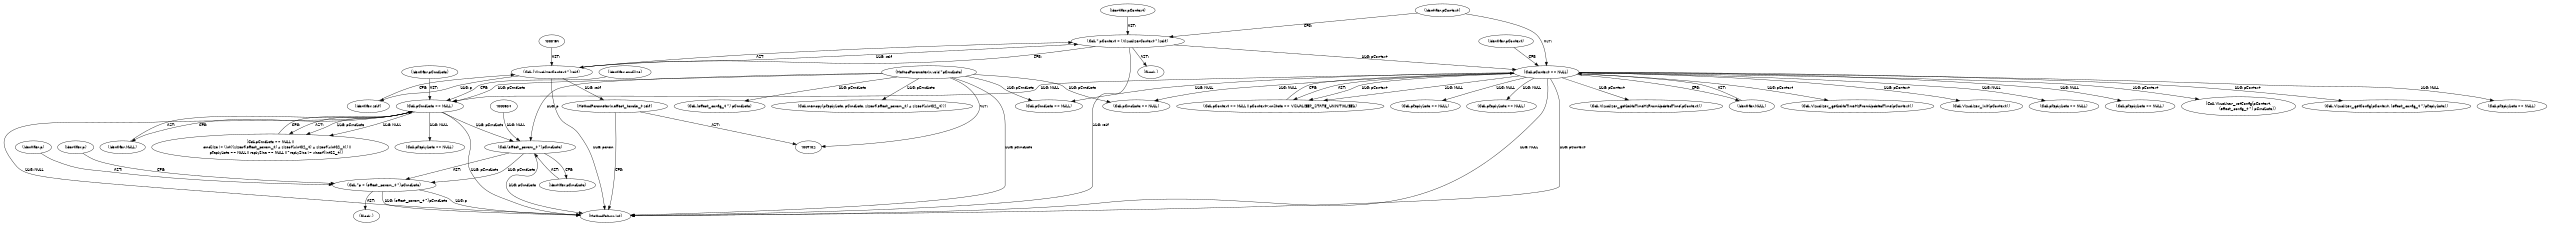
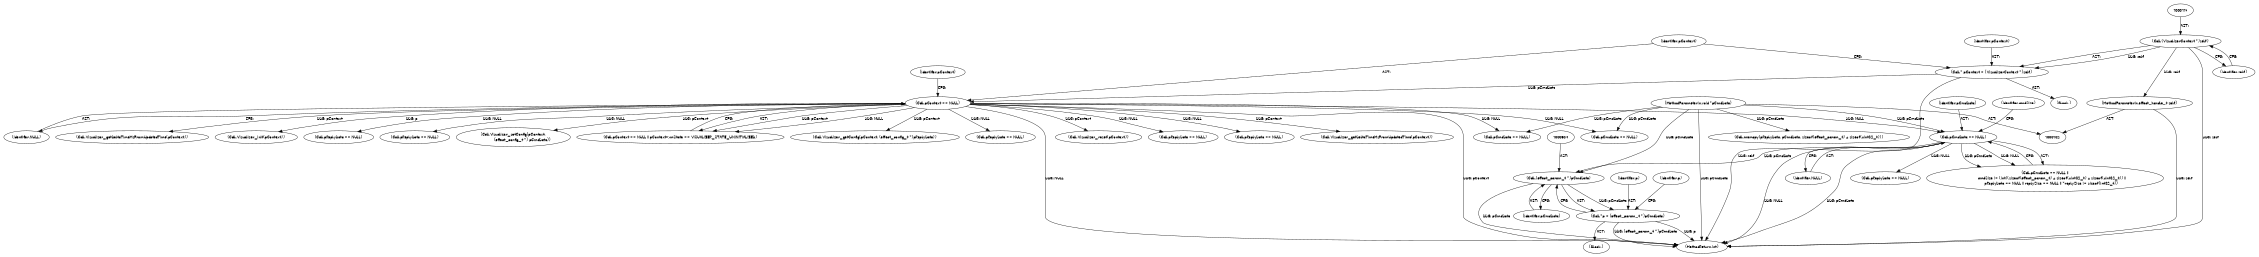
node "1000154": label "1000154" -> "1000114"
edge "(Call,* pContext = (VisualizerContext *)self)" -> "(Call,pContext == NULL)": label "DDG: pContext" -> "DDG: pCmdData"
edge "(Call,* pContext = (VisualizerContext *)self)" -> "(Call,(VisualizerContext *)self)": removed, label "CFG:"
edge "(Call,(VisualizerContext *)self)" -> "(Identifier,self)": label "DDG: p" -> "CFG: "
edge "(Call,pContext == NULL)" -> "(Call,Visualizer_init(pContext))": label "DDG: pContext" -> "DDG: p"
edge "(MethodParameterIn,void *pCmdData)" -> "(Call,(effect_param_t *)pCmdData)": label "DDG: p" -> "DDG: pCmdData"
node "(Call,(effect_config_t *) pCmdData)": removed
edge "1000537" -> "(Call,(effect_param_t *)pCmdData)": label "DDG: NULL" -> "AST: "
node "(Call,Visualizer_reset(pContext))": added
edge "(Call,(VisualizerContext *)self)" -> "(MethodReturn,int)": label "DDG: param" -> "DDG: self"
node "1009102": label "1009102" -> "1000102"
edge "(MethodParameterIn,effect_handle_t self)" -> "(MethodReturn,int)": label "CFG: " -> "DDG: self"
edge "(Call,*p = (effect_param_t *)pCmdData)" -> "(Call,(effect_param_t *)pCmdData)": added, label "CFG:"
